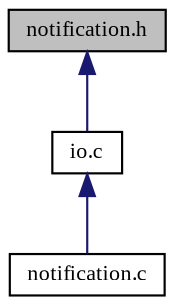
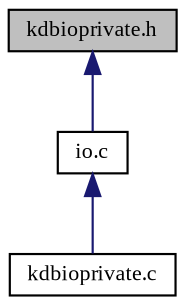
node "notification.h": label "notification.h" -> "kdbioprivate.h"
node "notification.c": label "notification.c" -> "kdbioprivate.c"
